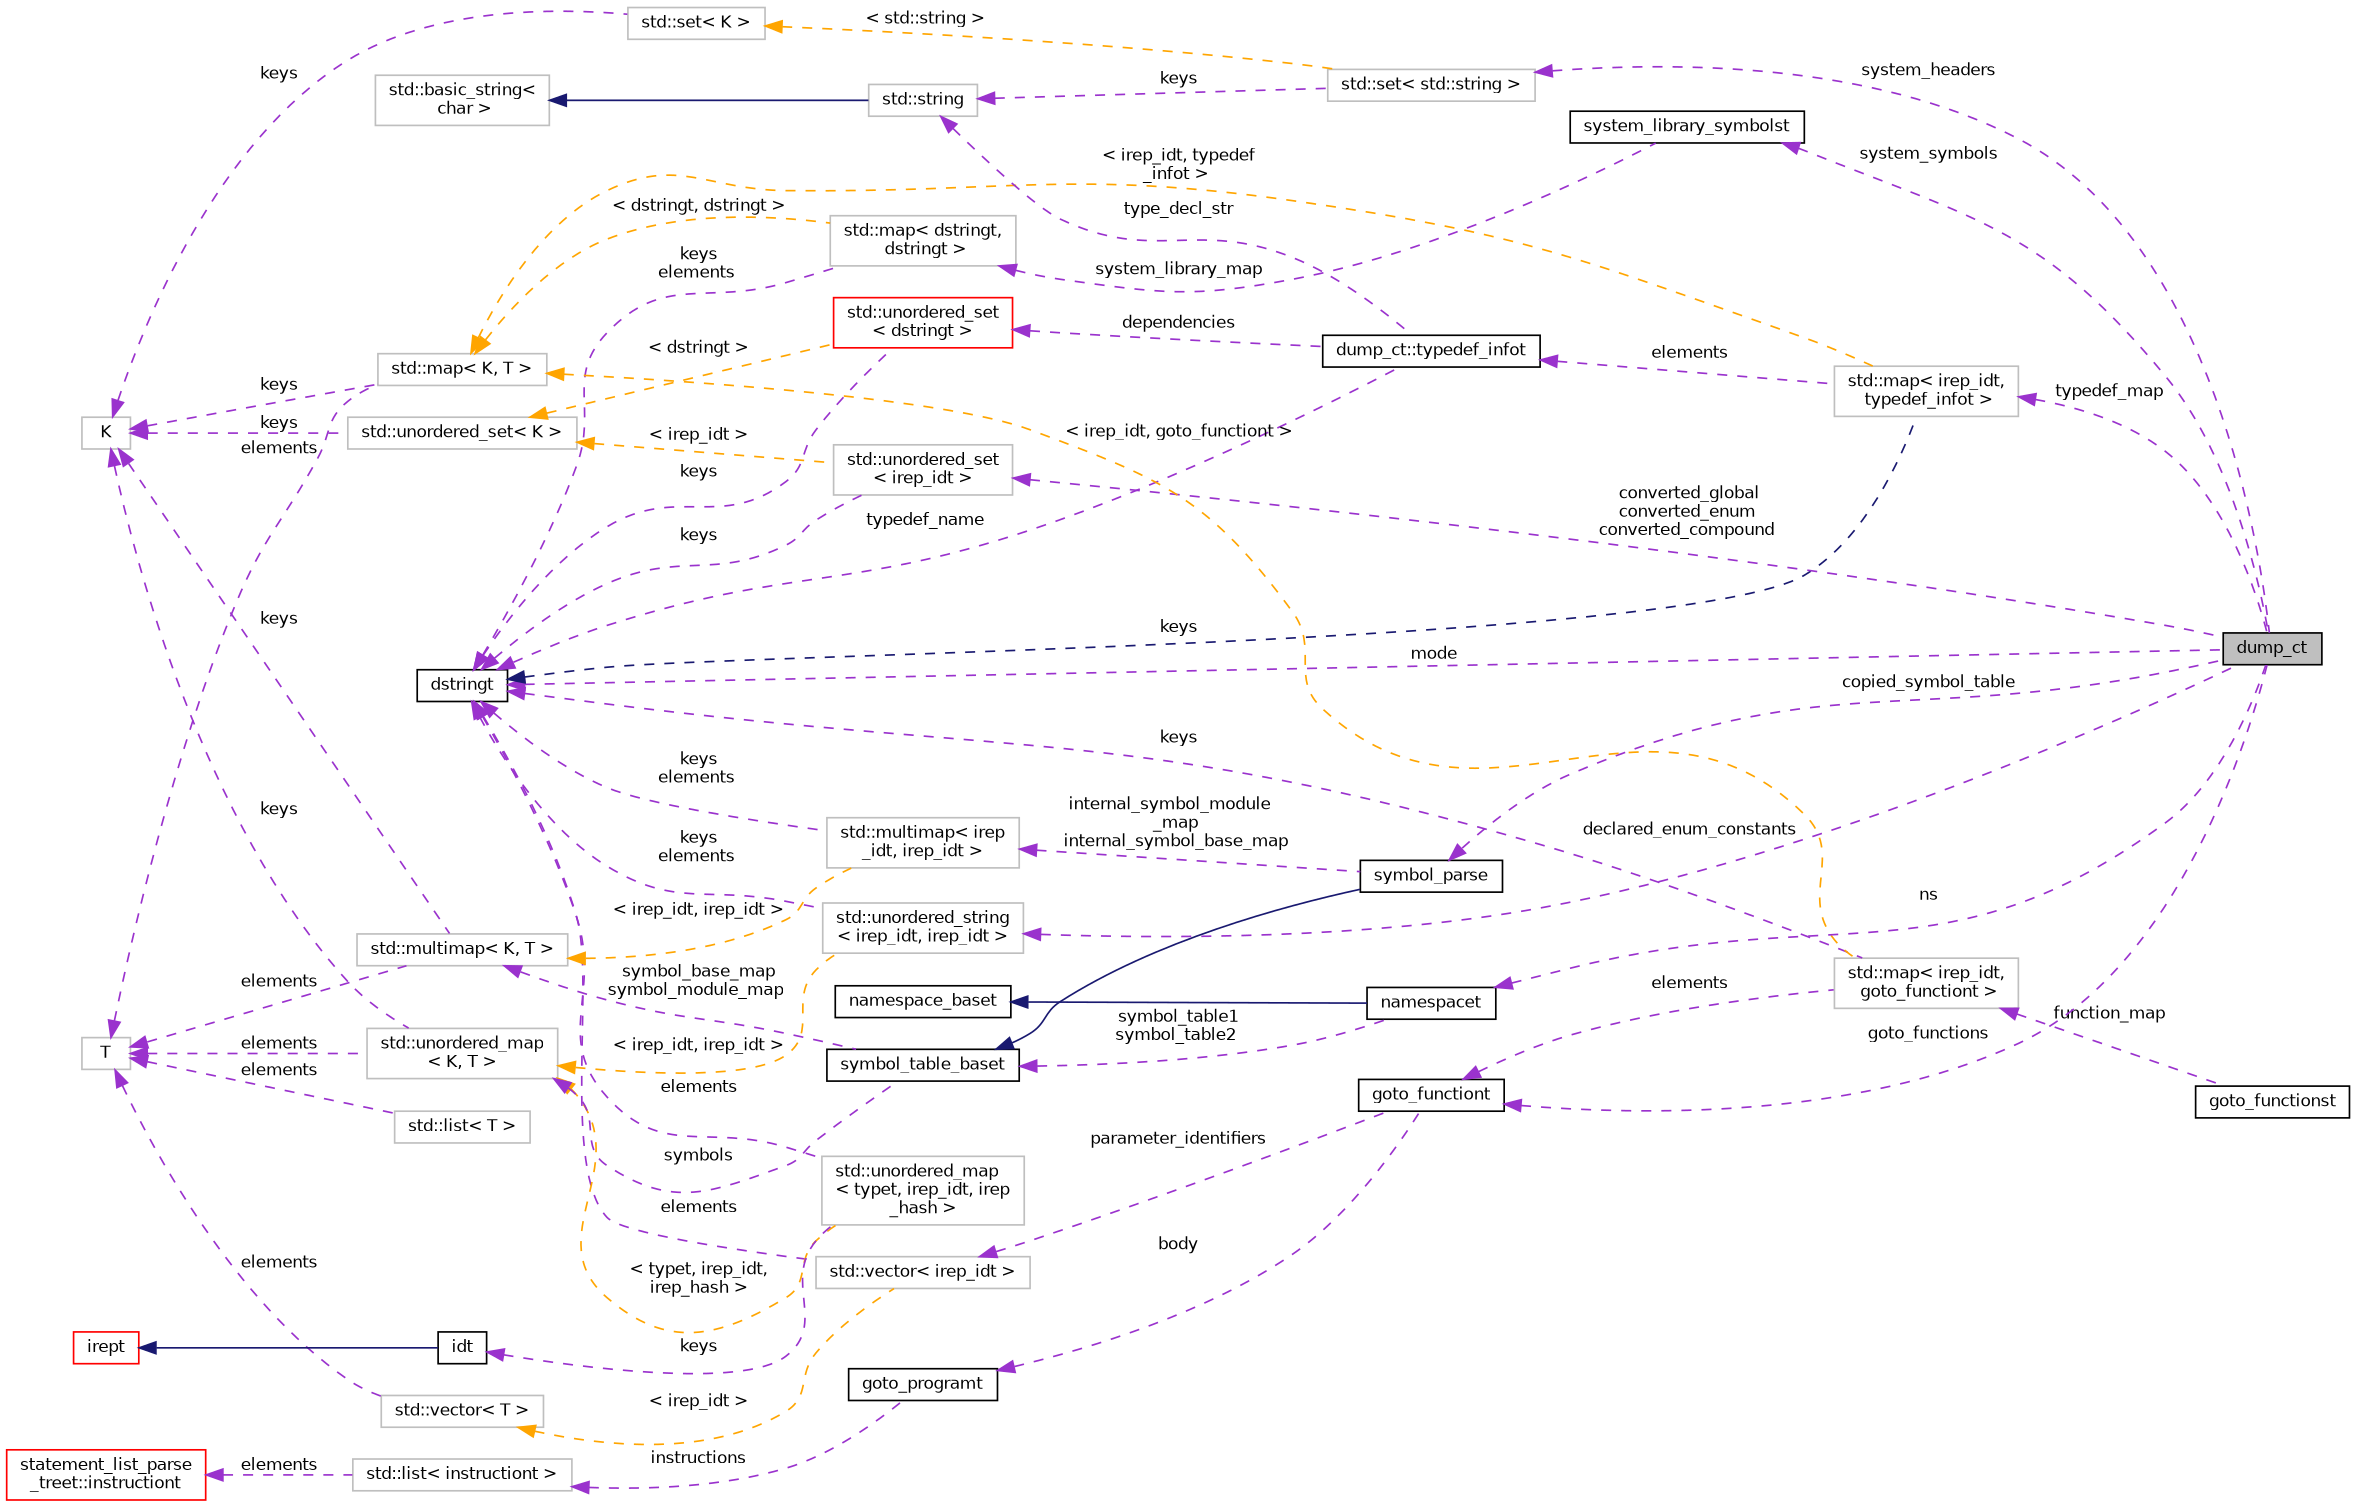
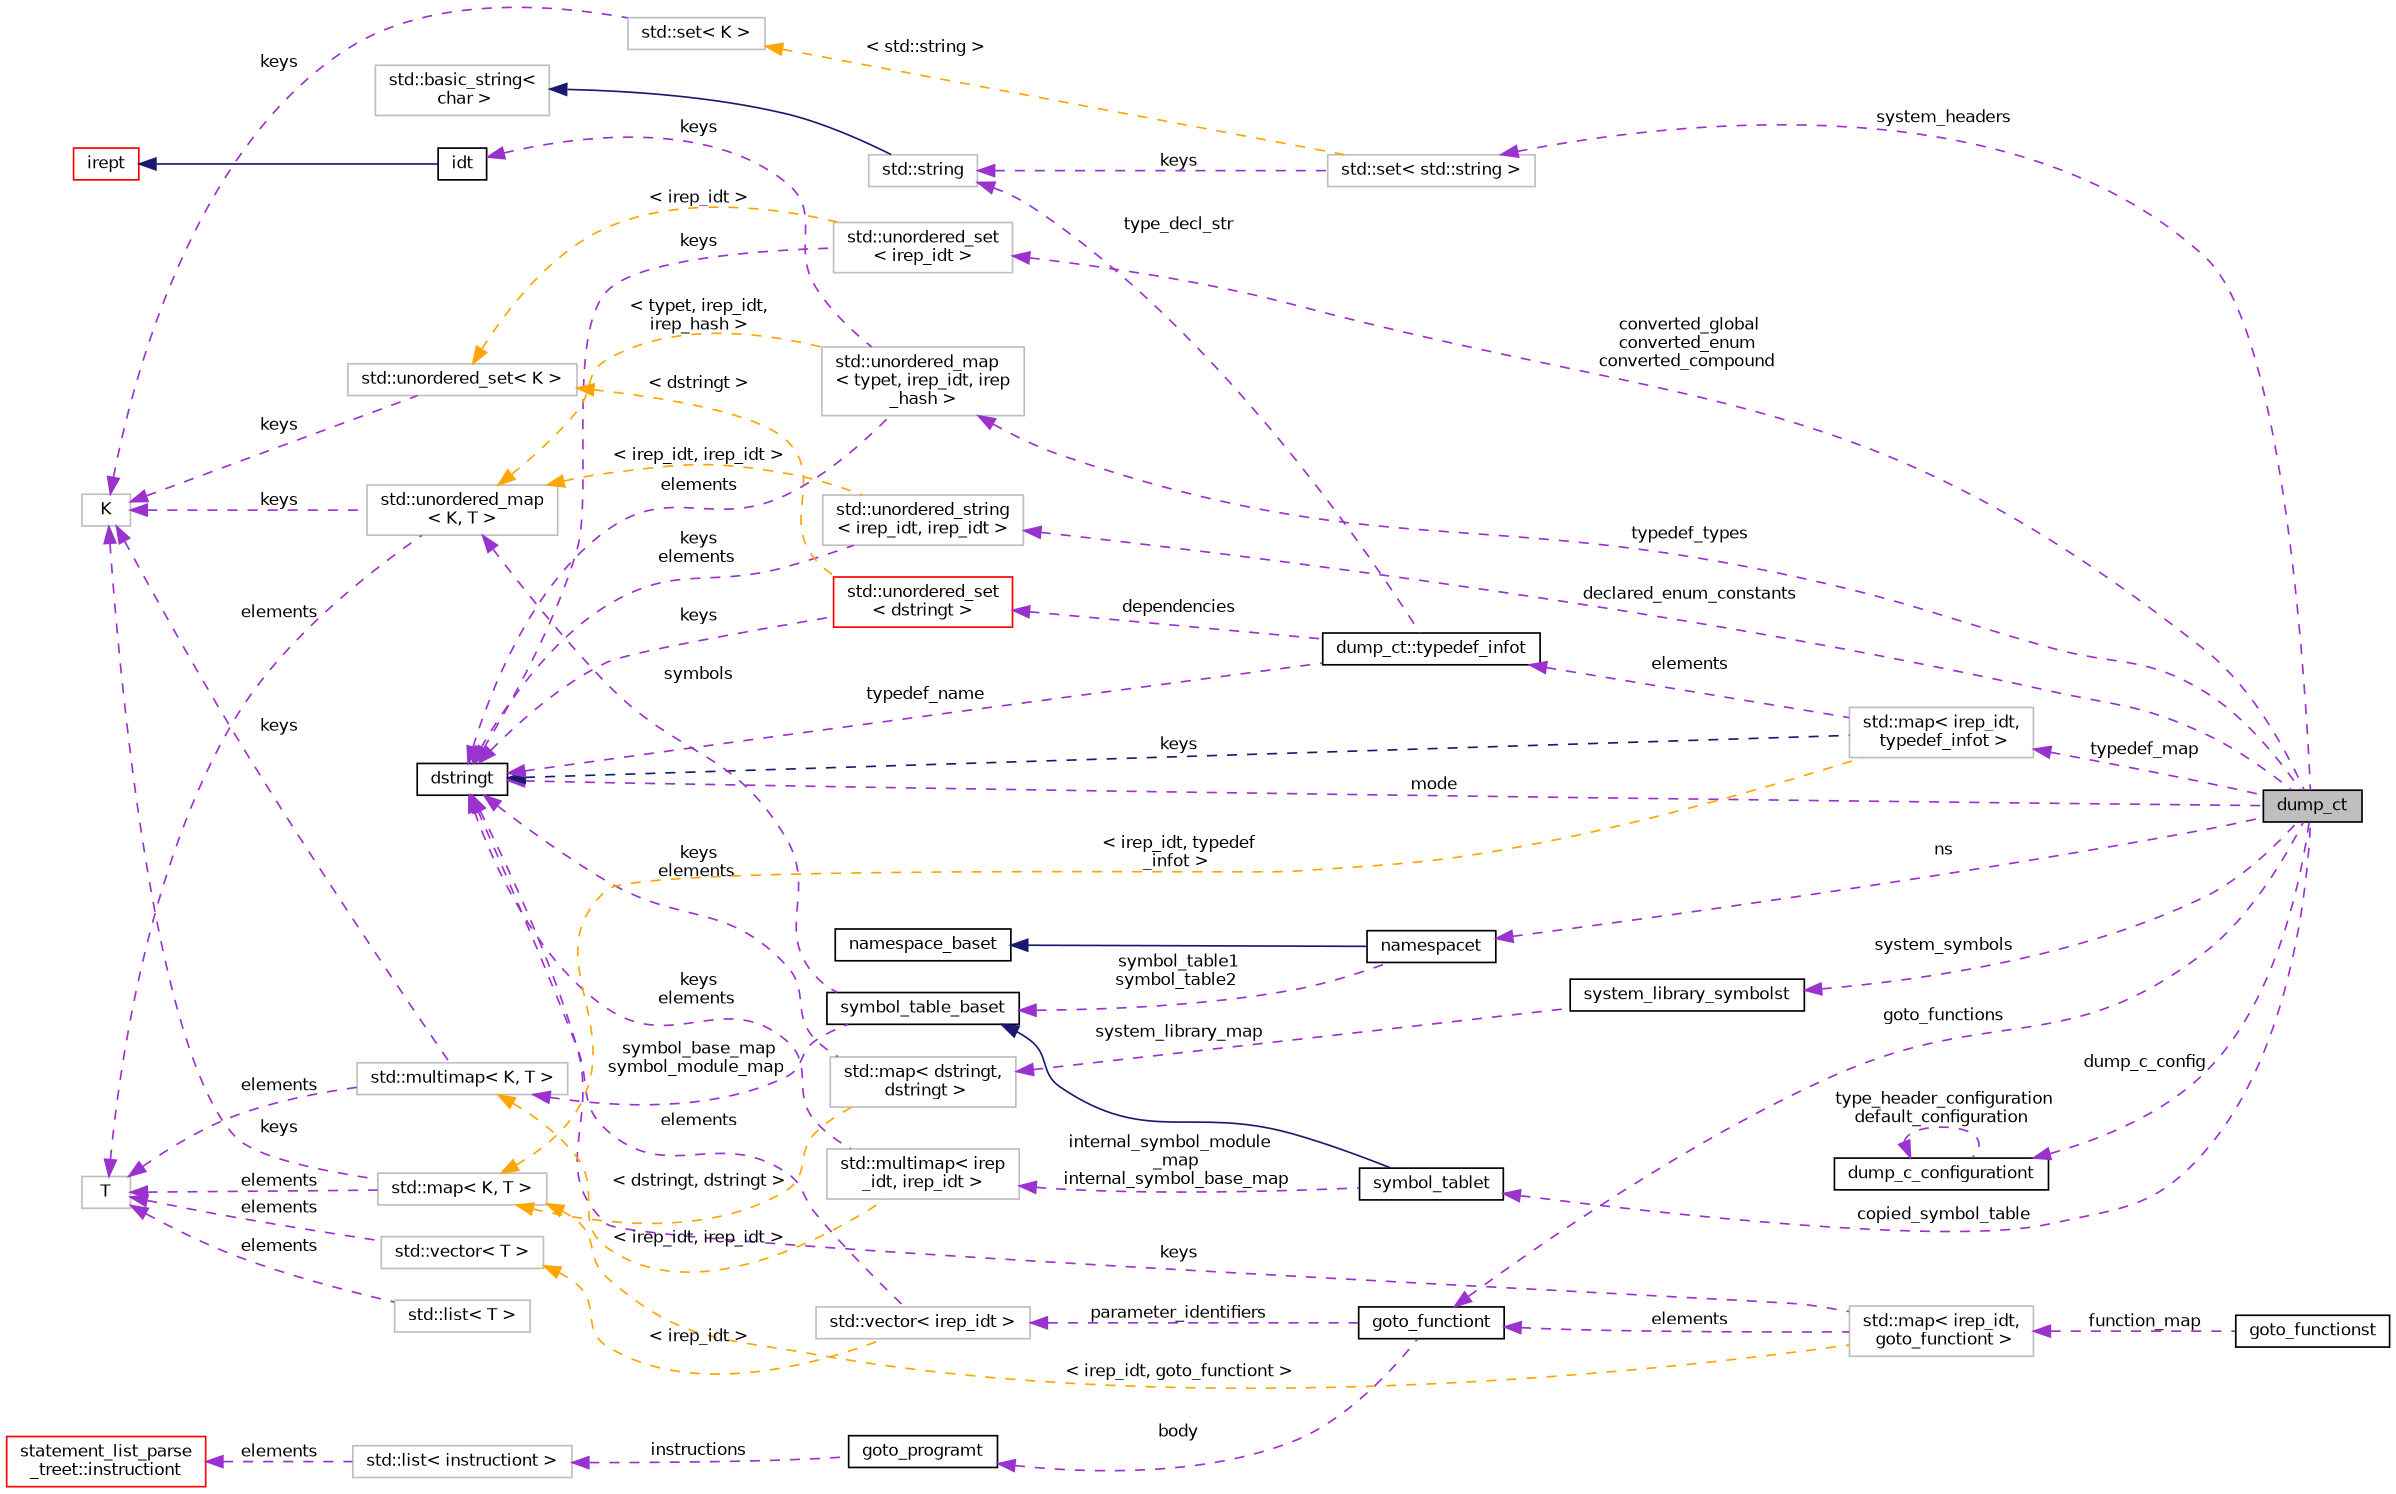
edge "dump_ct" -> "std::unordered_map < typet, irep_idt, irep _hash >": added, label "typedef_types"
node "symbol_parse": label "symbol_parse" -> "symbol_tablet"
node "dump_c_configurationt": added
